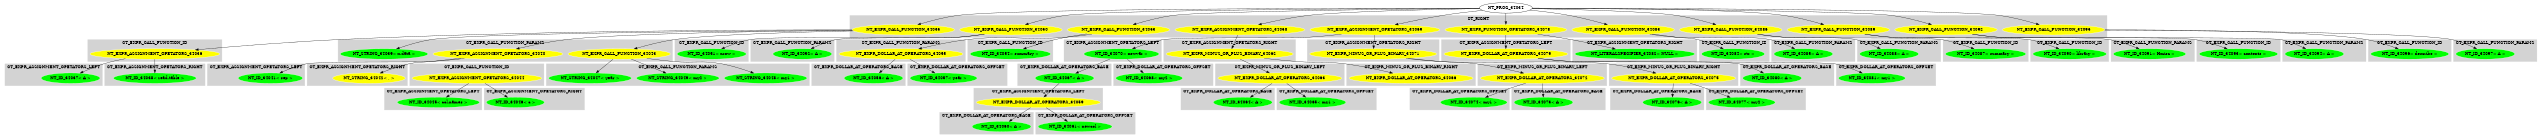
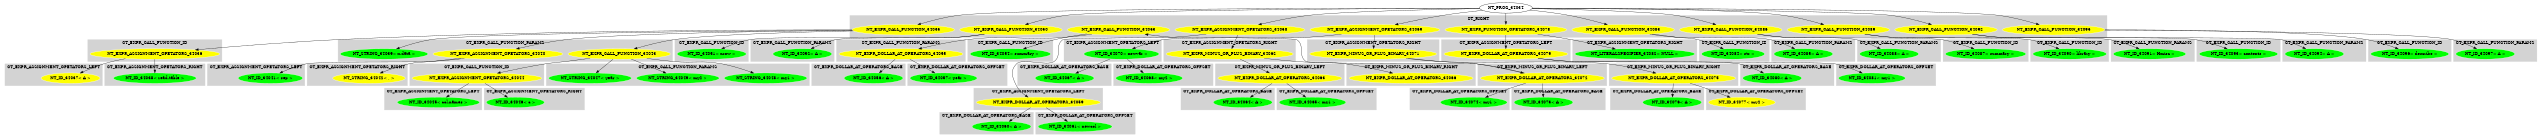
edge "NT_PROG_34034" -> "NT_EXPR_CALL_FUNCTION_34053": now "NT_EXPR_DOLLAR_AT_OPERATORS_34072" -> "NT_EXPR_CALL_FUNCTION_34053"
edge "NT_EXPR_CALL_FUNCTION_34043" -> "NT_EXPR_ASSIGNMENT_OPETATORS_34044": added
node "NT_ID_34037< A >": fillcolor green -> yellow
edge "NT_ID_34067< A >" -> "NT_EXPR_DOLLAR_AT_OPERATORS_34059": now "NT_EXPR_ASSIGNMENT_OPETATORS_34058" -> "NT_EXPR_DOLLAR_AT_OPERATORS_34059"
node "NT_ID_34077< my2 >": fillcolor green -> yellow
